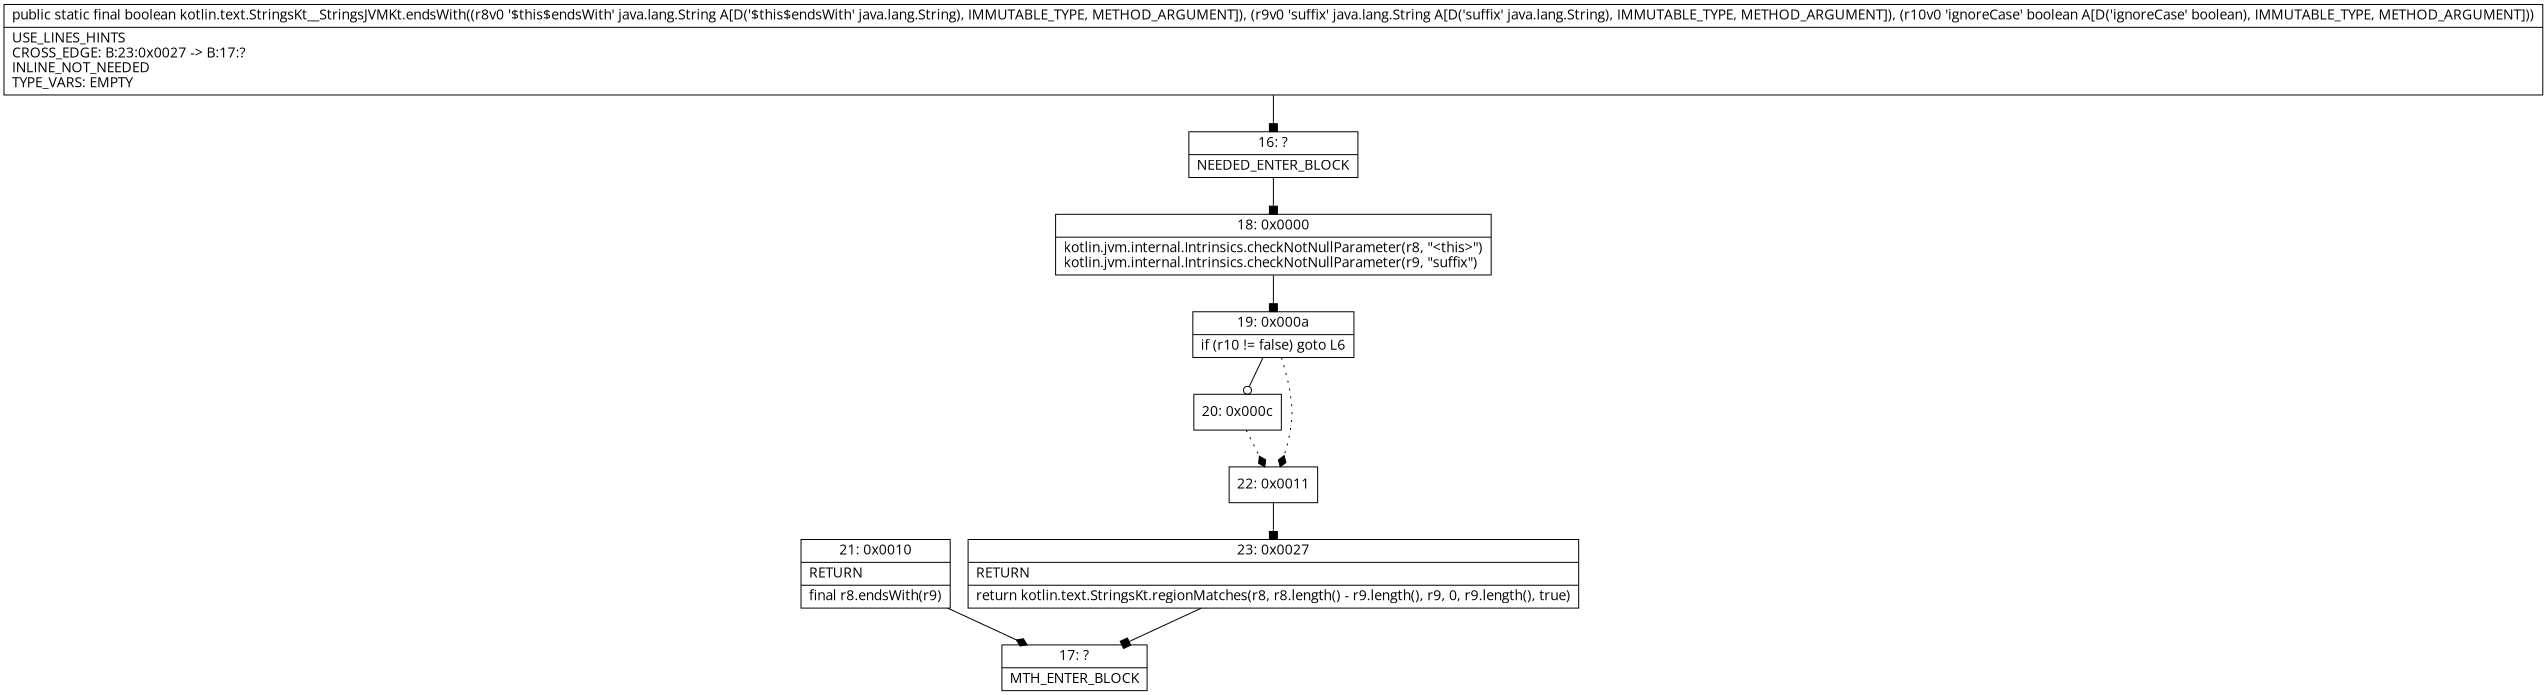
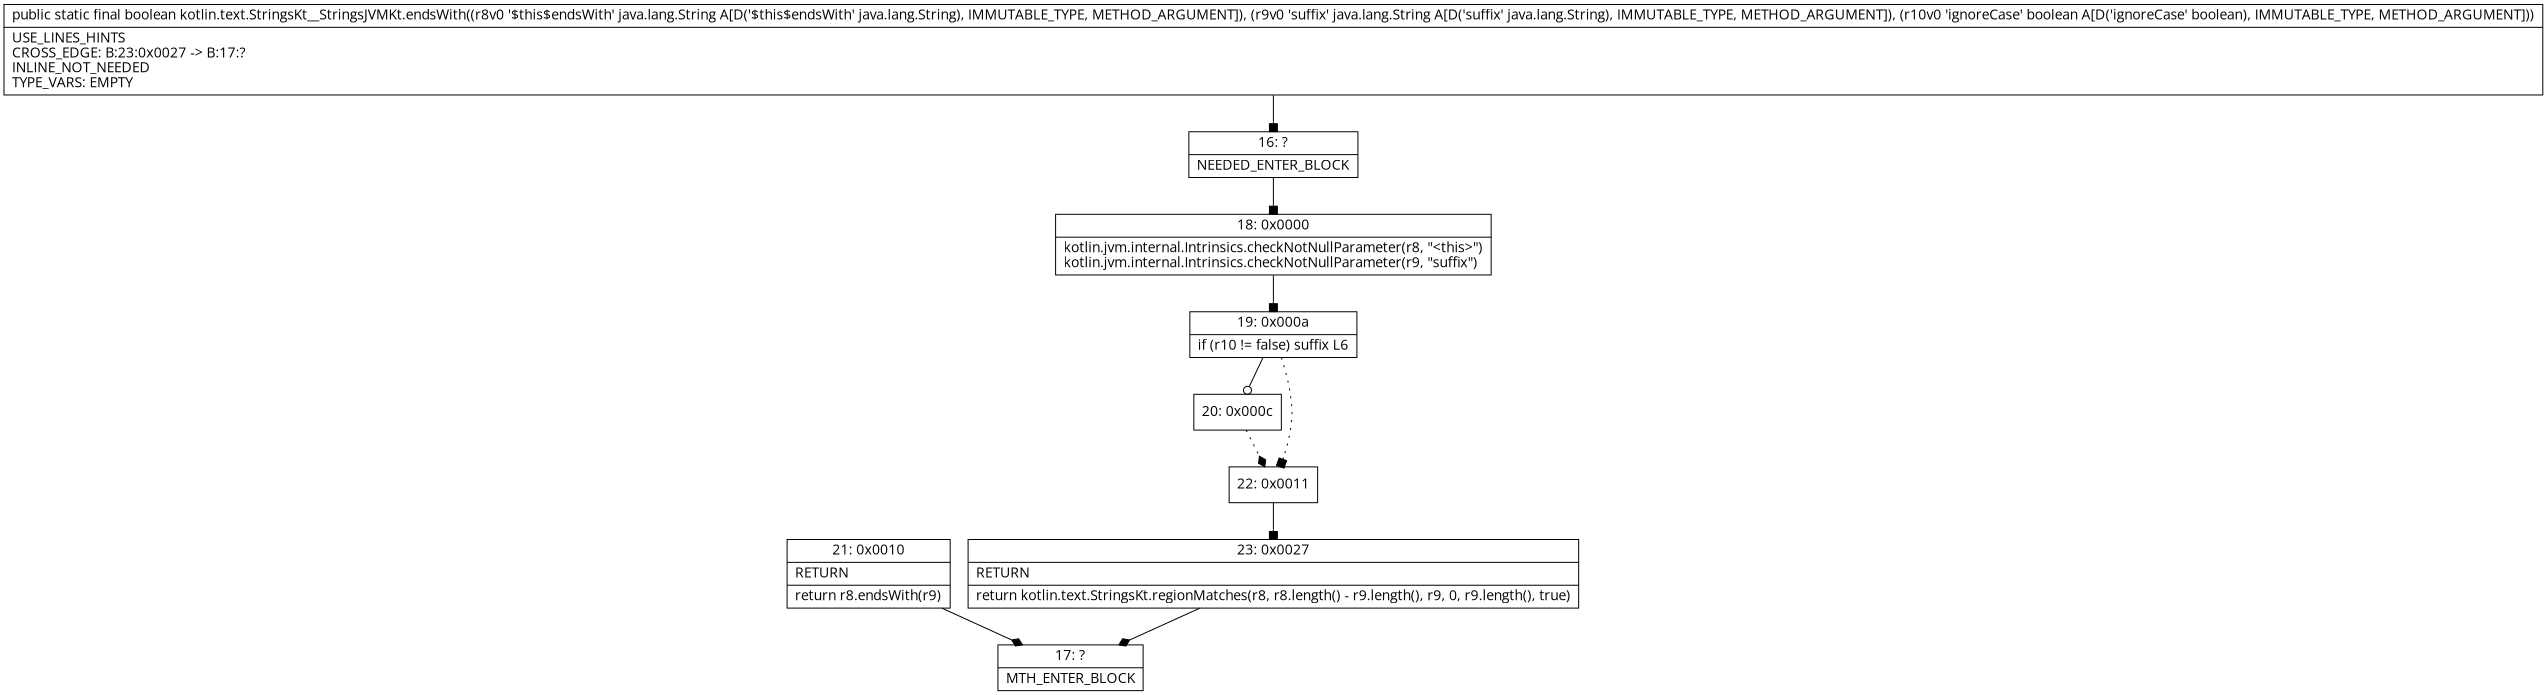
node "19: 0x000a": text "if (r10 != false) goto L6" -> "if (r10 != false) suffix L6"
edge "19: 0x000a" -> "22: 0x0011": arrowhead diamond -> box
node "21: 0x0010": text "final r8.endsWith(r9)" -> "return r8.endsWith(r9)"
edge "23: 0x0027" -> "17: ?": arrowhead box -> diamond
